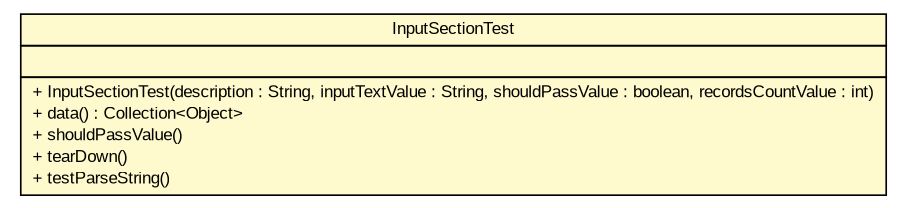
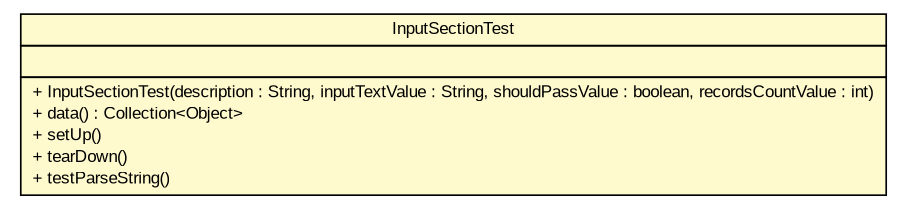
node "InputSectionTest": text "+ shouldPassValue()" -> "+ setUp()"
